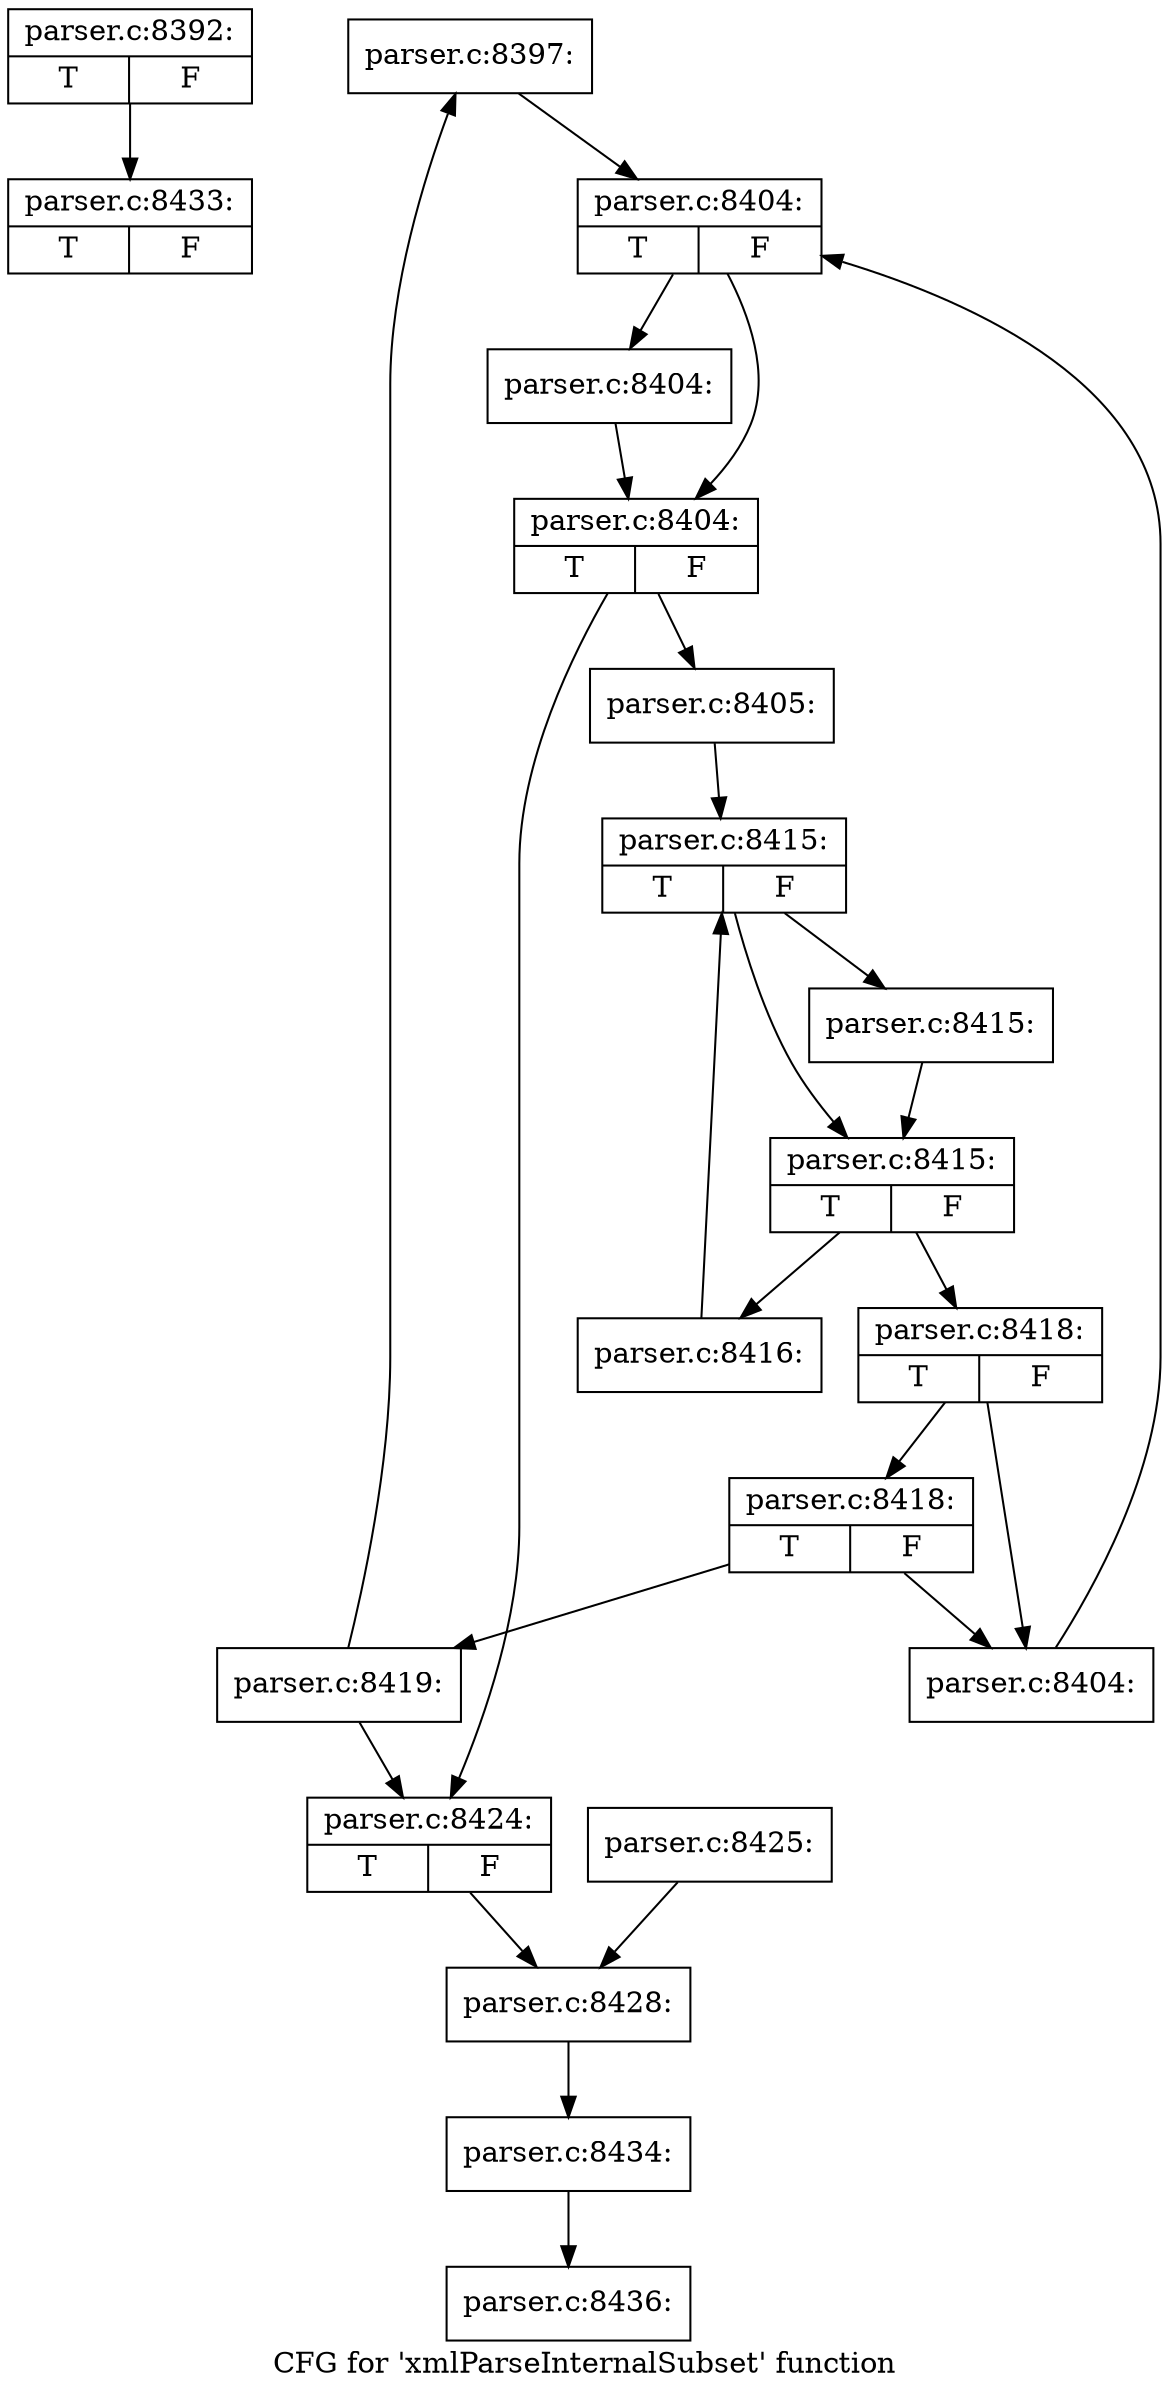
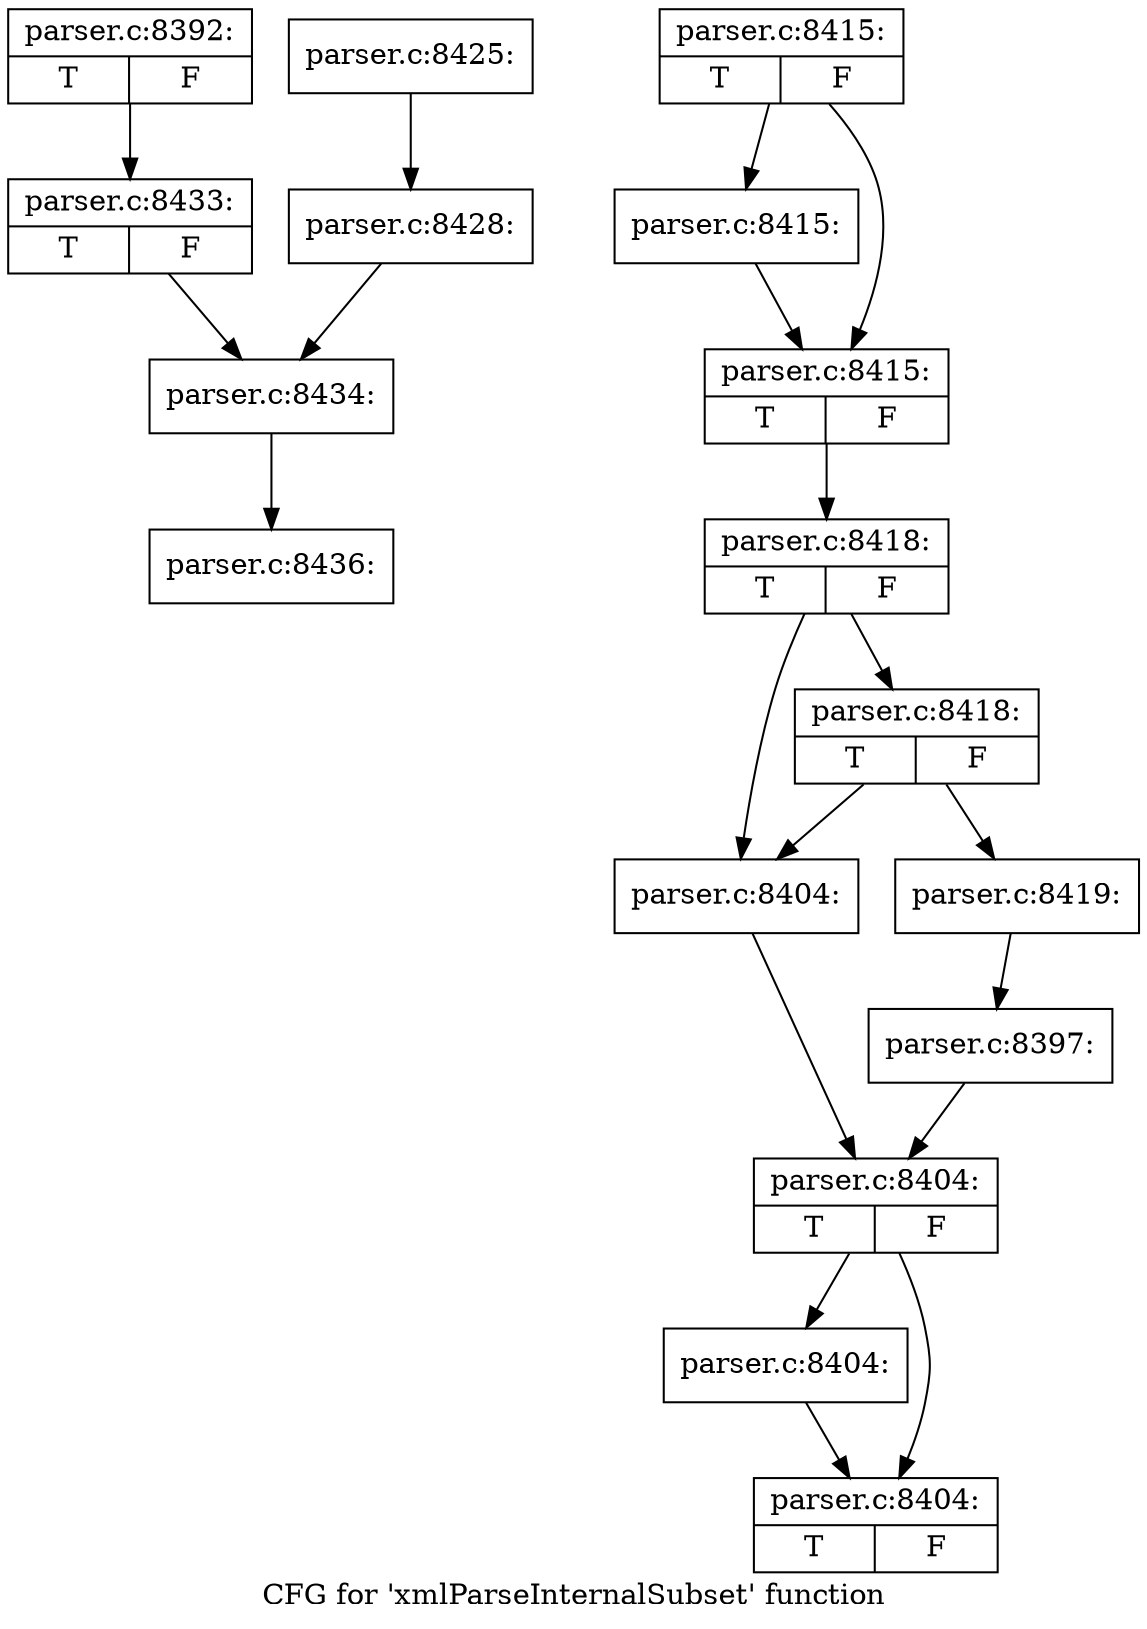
edge "parser.c:8433:" -> "parser.c:8434:": added
node "parser.c:8405:": removed
node "parser.c:8416:": removed
node "parser.c:8424:": removed
